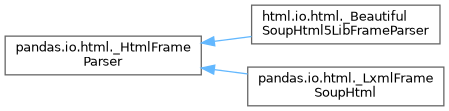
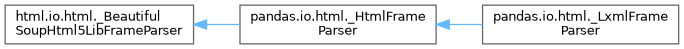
edge "html.io.html._Beautiful SoupHtml5LibFrameParser" -> "pandas.io.html._HtmlFrame Parser": reversed
node "pandas.io.html._LxmlFrame SoupHtml": label "pandas.io.html._LxmlFrame SoupHtml" -> "pandas.io.html._LxmlFrame Parser"
